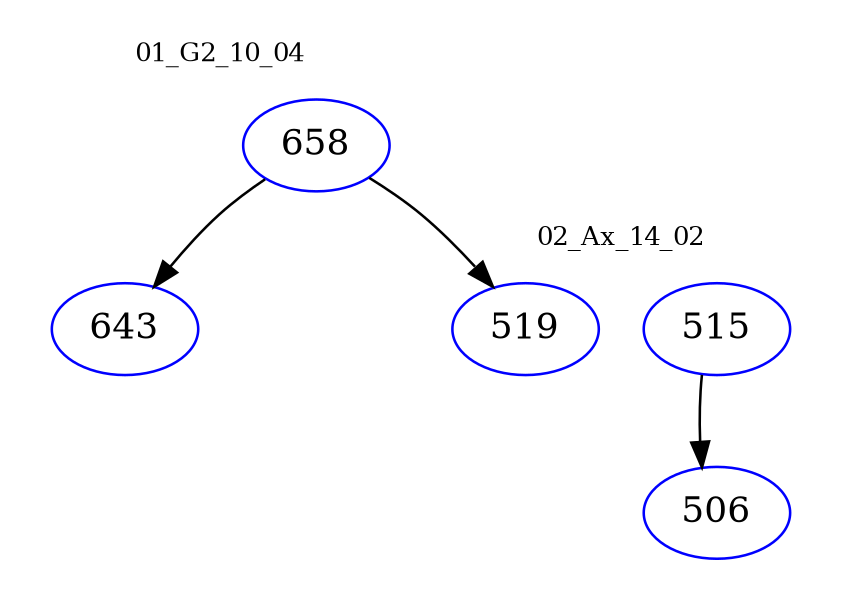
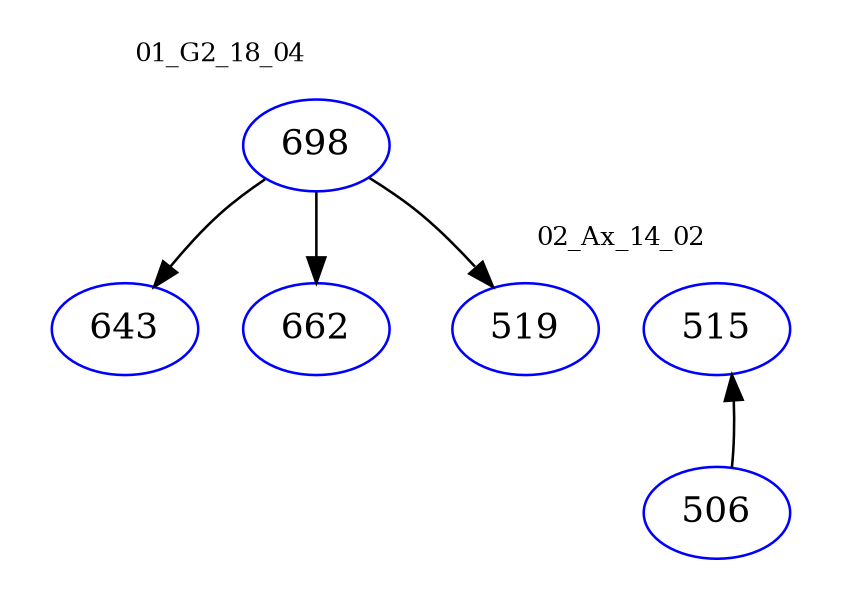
cluster "01_G2_10_04": label "01_G2_10_04" -> "01_G2_18_04"
node "658": label "658" -> "698"
node "662": added
edge "515" -> "506": reversed
